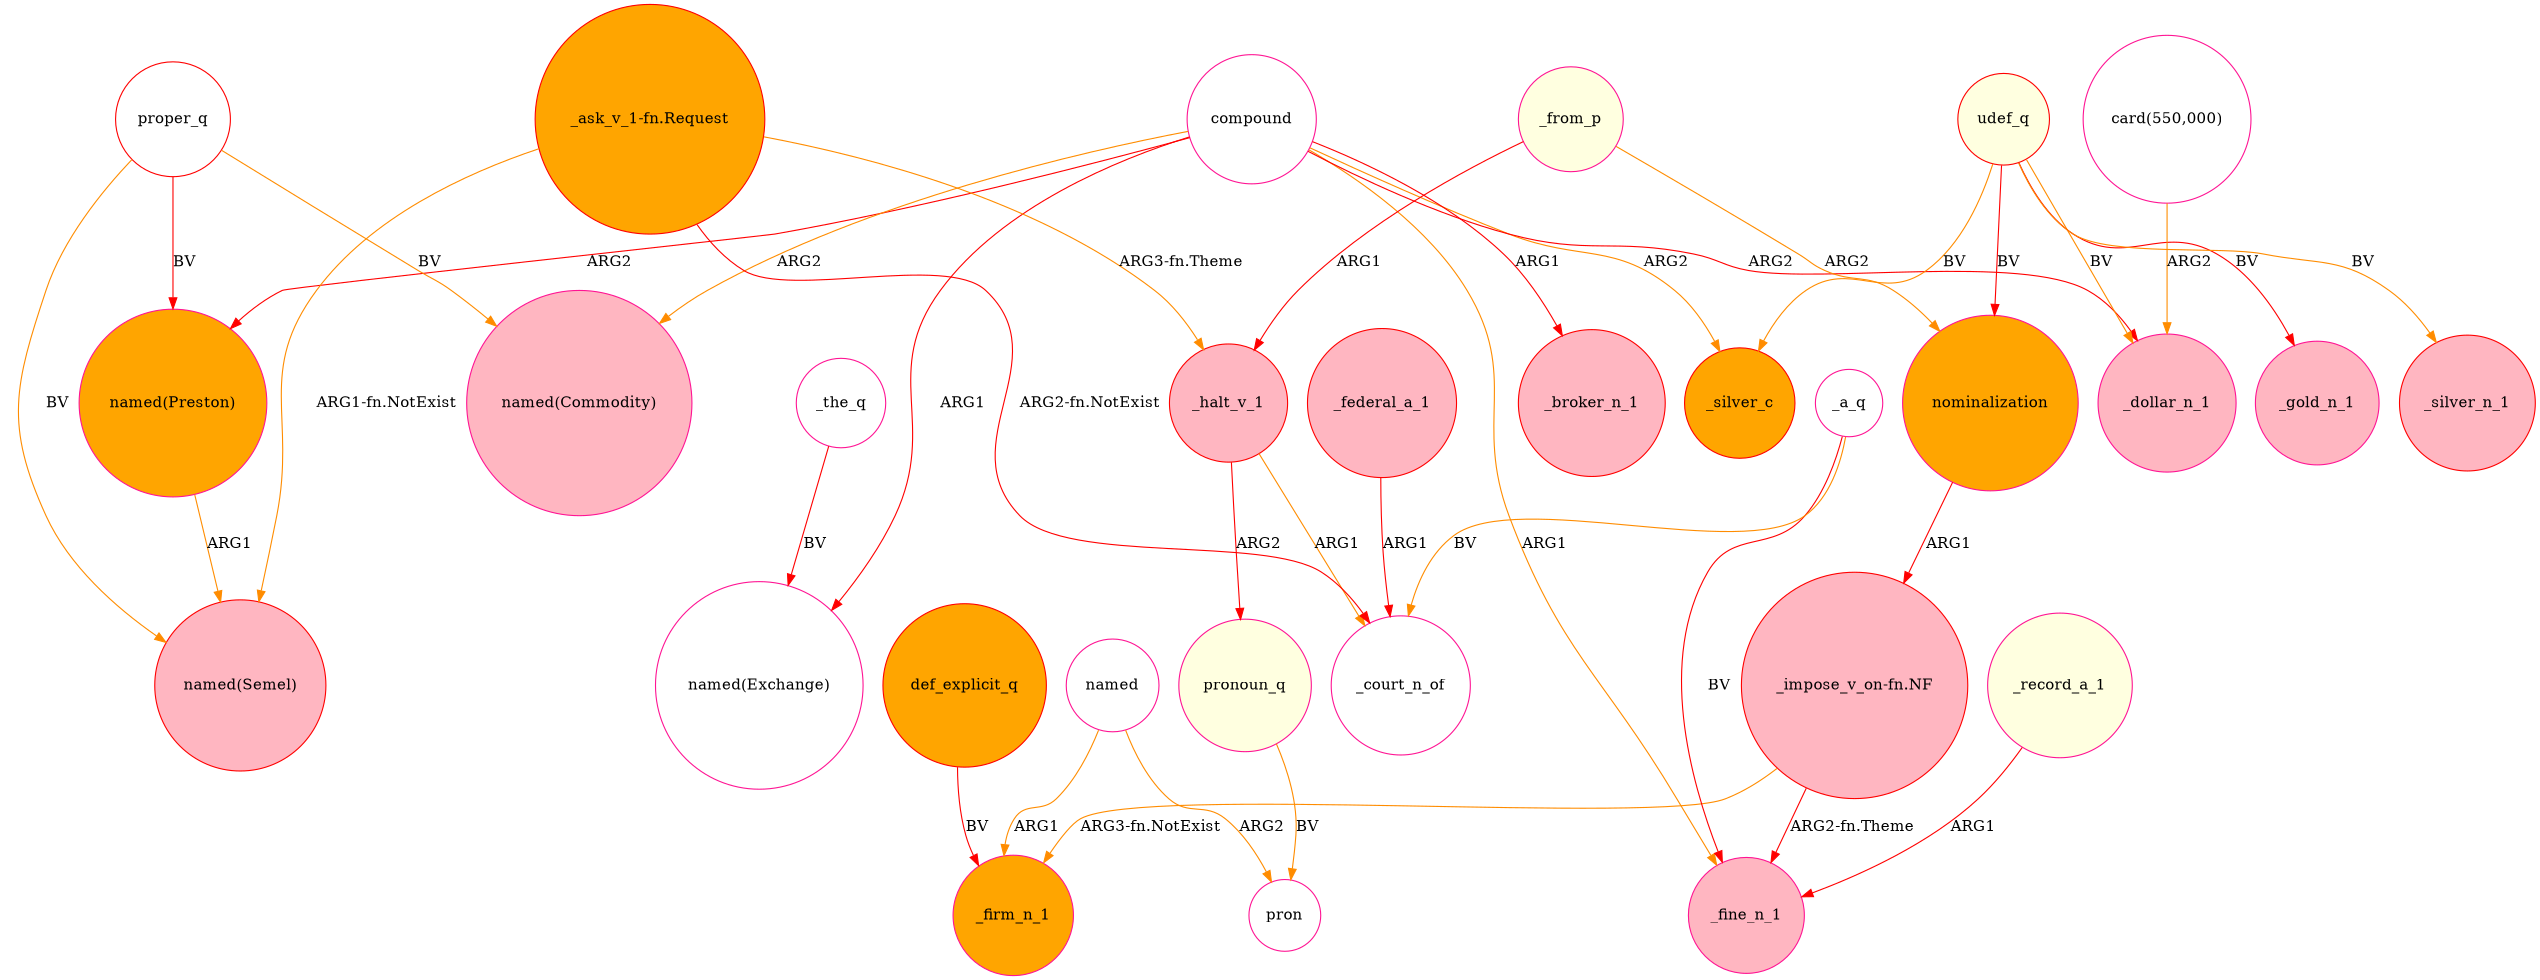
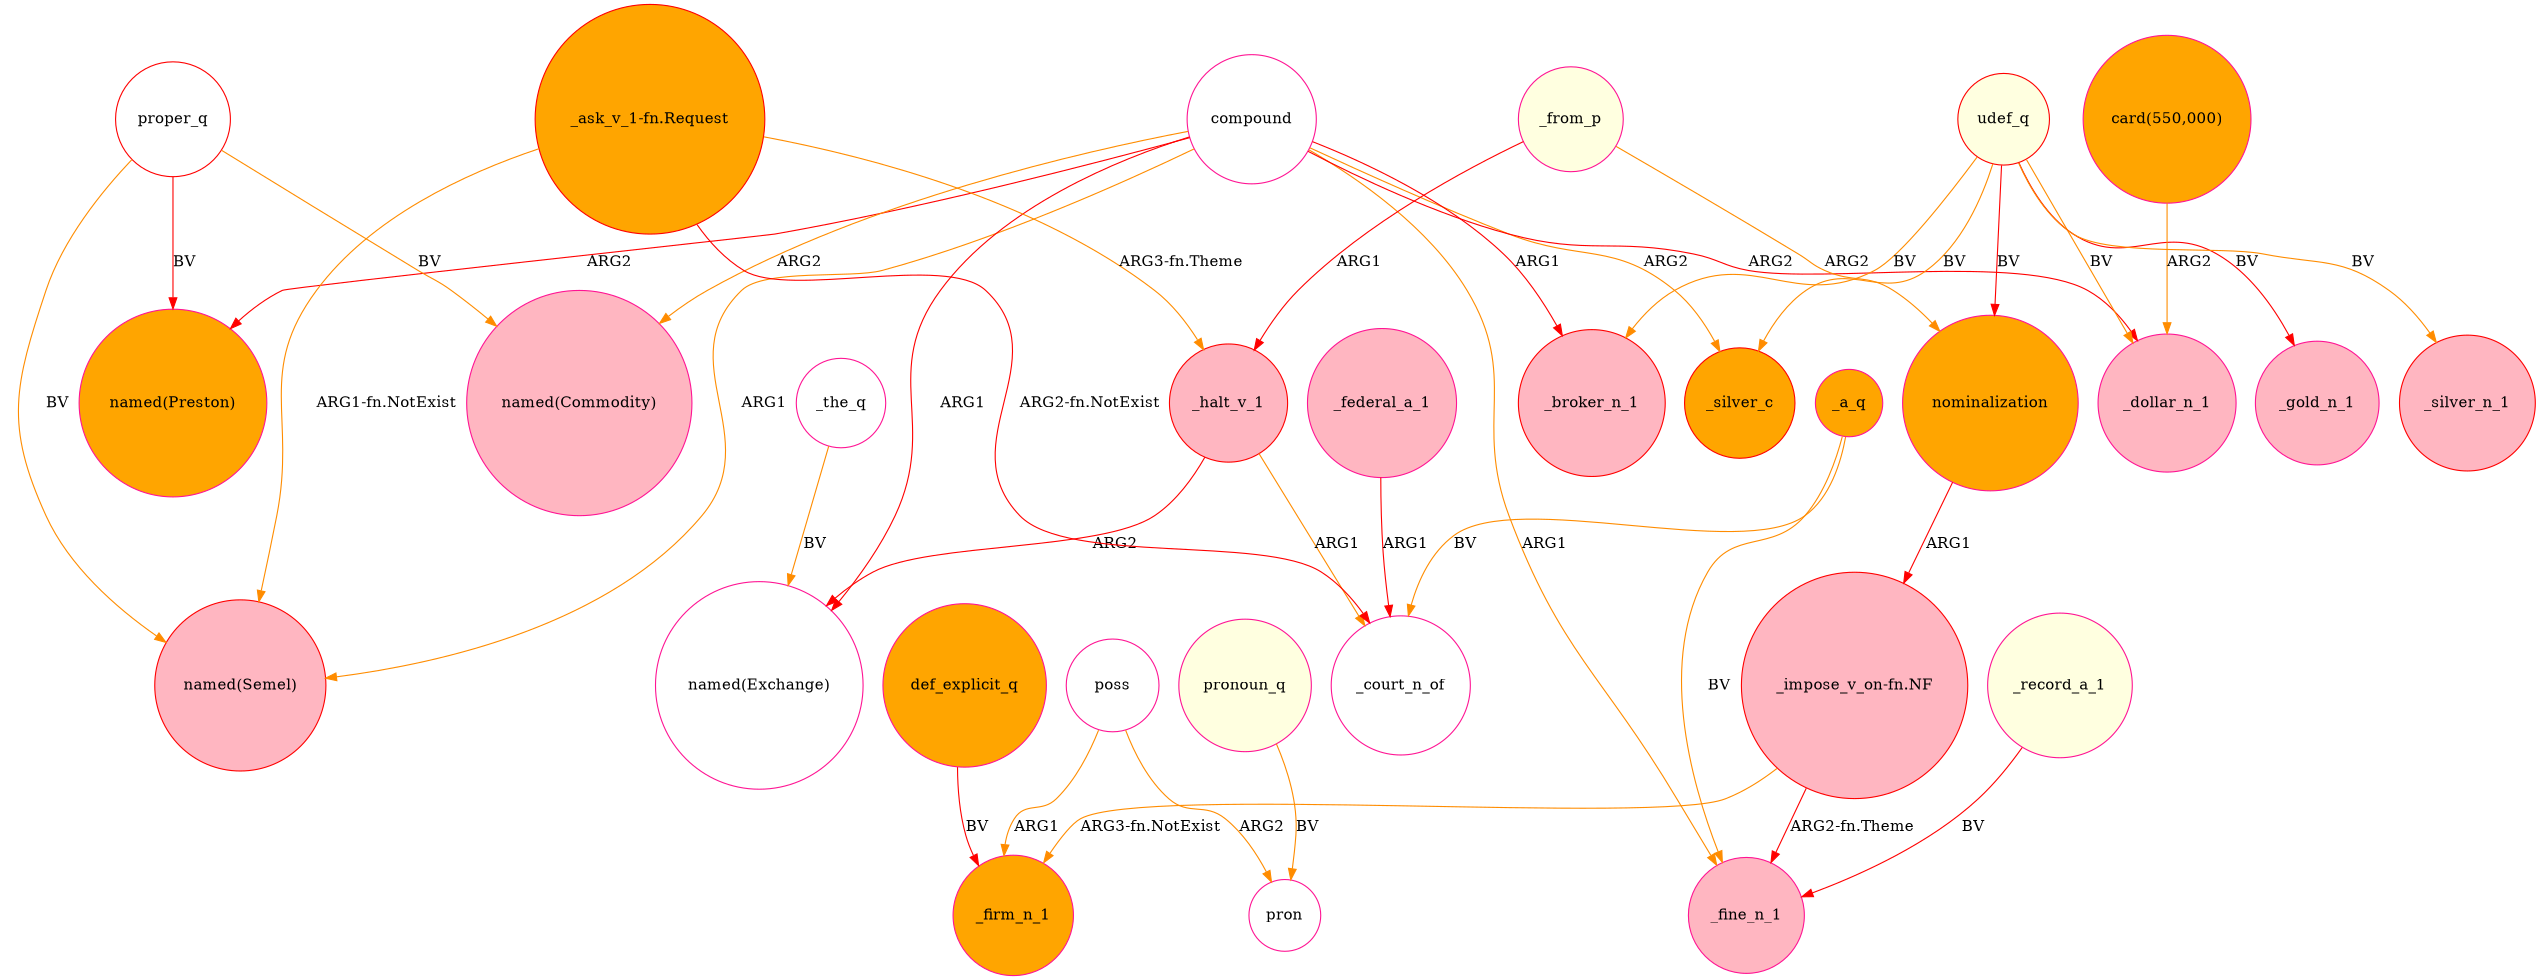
node "card(550,000)": fillcolor white -> orange
edge "udef_q" -> "_broker_n_1": added, label "BV"
node "_federal_a_1": color red -> deeppink
node "_a_q": fillcolor white -> orange
edge "_the_q" -> "named(Exchange)": color red -> darkorange
edge "_halt_v_1" -> "pronoun_q": now "_halt_v_1" -> "named(Exchange)"
edge "named(Preston)" -> "named(Semel)": now "compound" -> "named(Semel)"
edge "_a_q" -> "_fine_n_1": color red -> darkorange
node "def_explicit_q": color red -> deeppink
node "named": label "named" -> "poss"
edge "_record_a_1" -> "_fine_n_1": label "ARG1" -> "BV"
